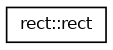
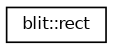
node "rect::rect": label "rect::rect" -> "blit::rect"
